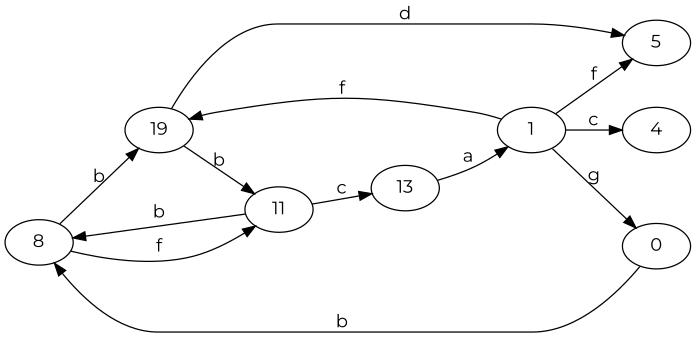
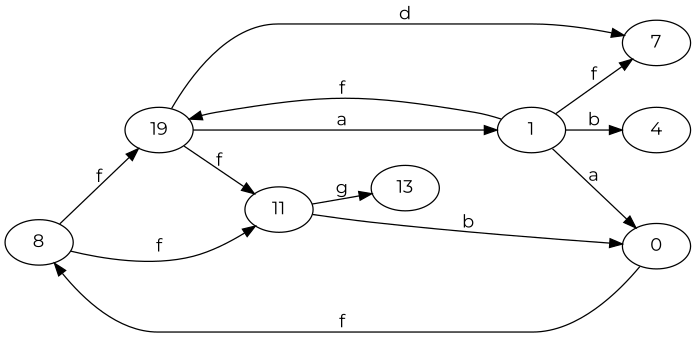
node "5": label "5" -> "7"
edge "1" -> "4": label "c" -> "b"
edge "19" -> "11": label "b" -> "f"
edge "13" -> "1": now "19" -> "1"
edge "1" -> "0": label "g" -> "a"
edge "8" -> "19": label "b" -> "f"
edge "11" -> "13": label "c" -> "g"
edge "11" -> "8": now "11" -> "0"
edge "0" -> "8": label "b" -> "f"
